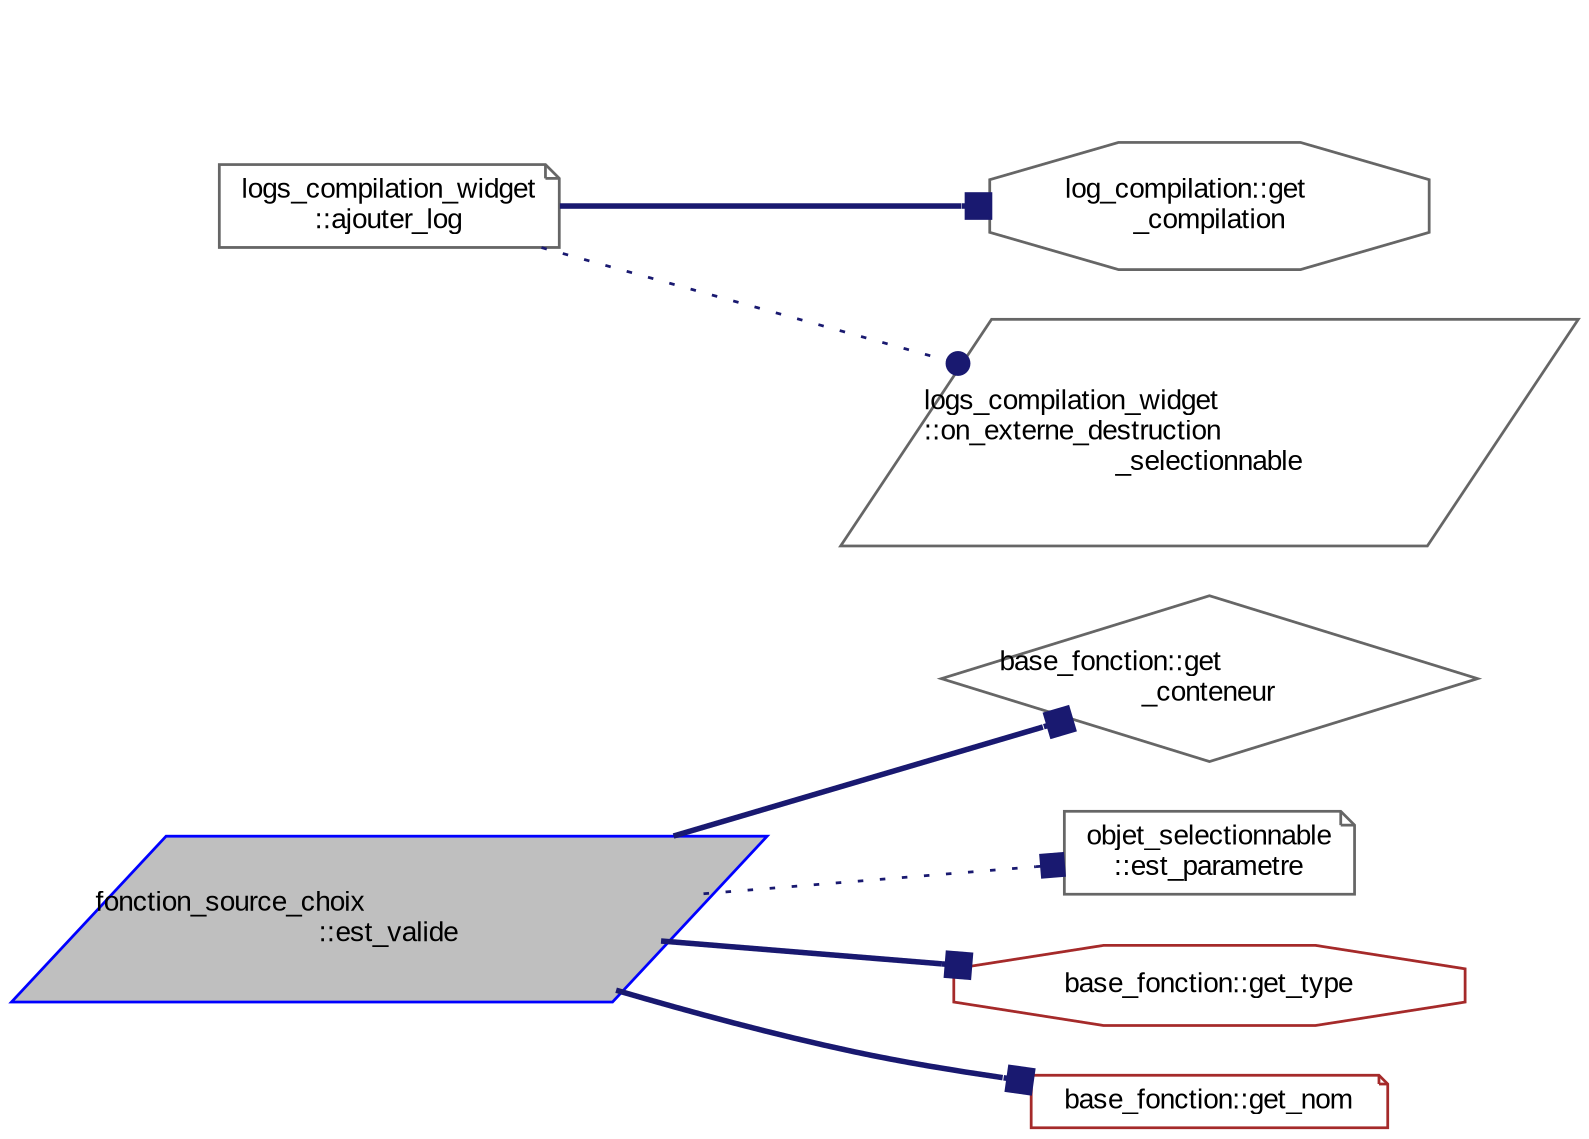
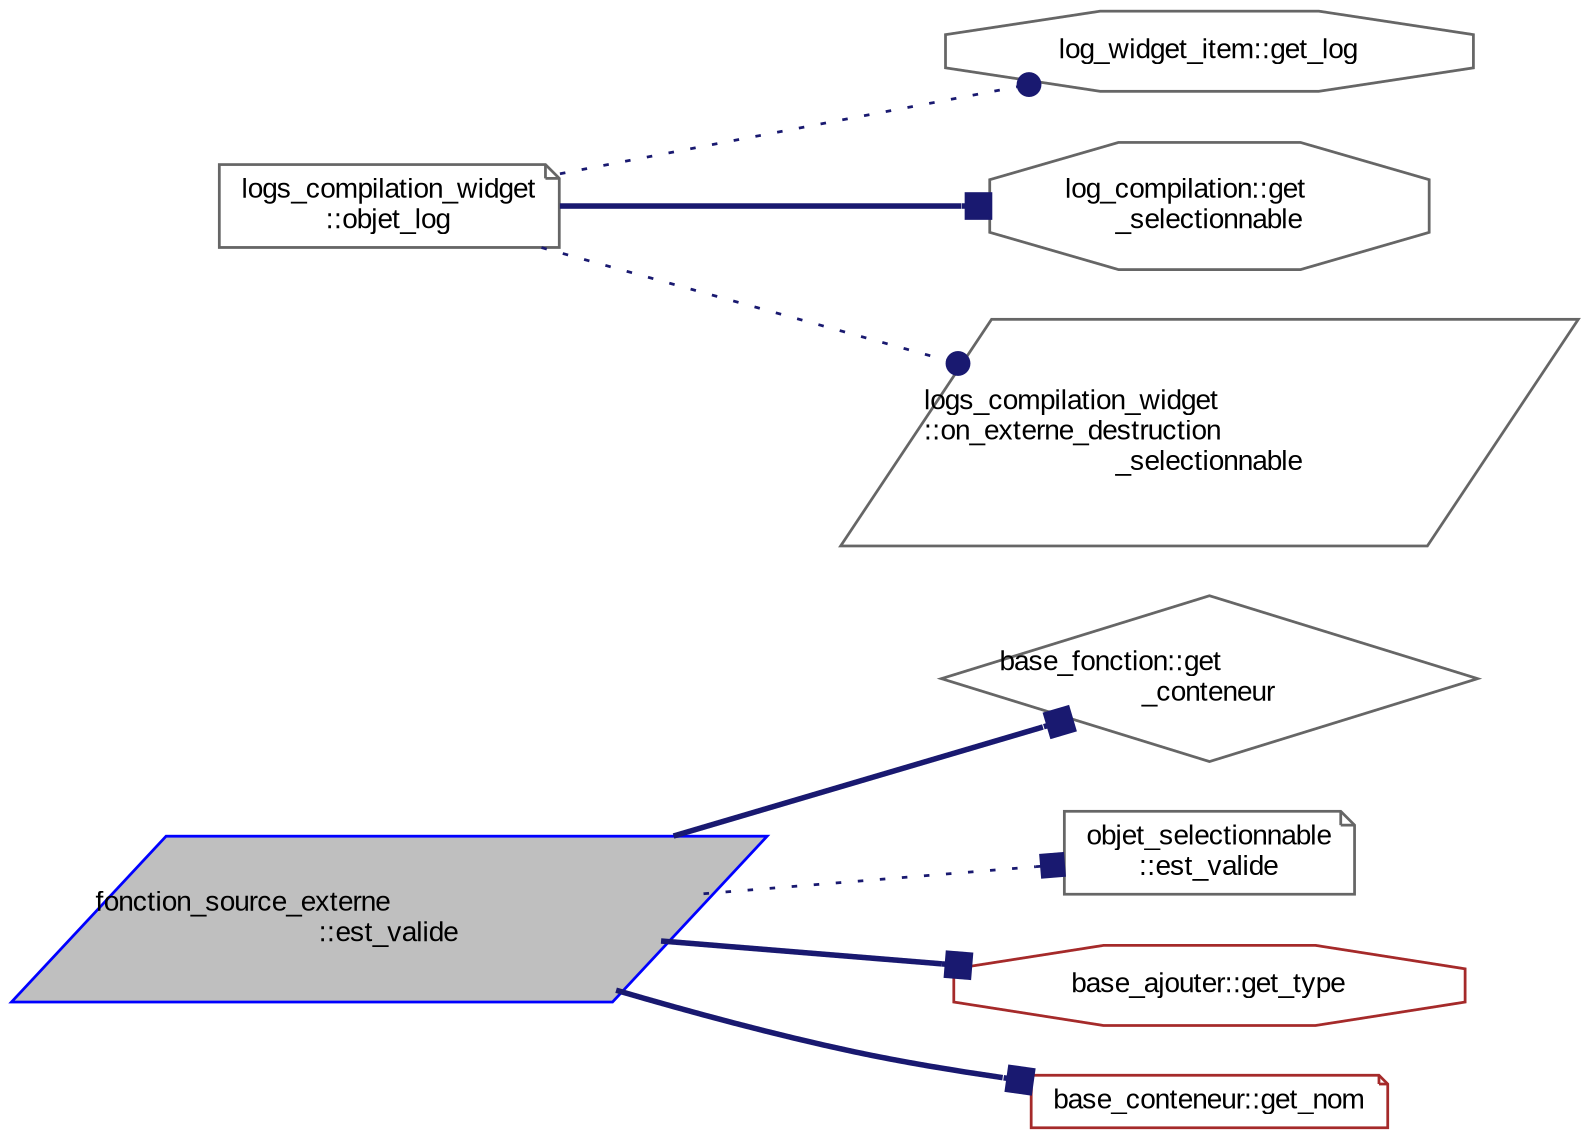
node "log_widget_item::get_log": added
node "logs_compilation_widget ::ajouter_log": label "logs_compilation_widget ::ajouter_log" -> "logs_compilation_widget ::objet_log"
node "log_compilation::get _compilation": label "log_compilation::get _compilation" -> "log_compilation::get _selectionnable"
node "objet_selectionnable ::est_parametre": label "objet_selectionnable ::est_parametre" -> "objet_selectionnable ::est_valide"
node "fonction_source_choix ::est_valide": label "fonction_source_choix ::est_valide" -> "fonction_source_externe ::est_valide"
node "base_fonction::get_type": label "base_fonction::get_type" -> "base_ajouter::get_type"
node "base_fonction::get_nom": label "base_fonction::get_nom" -> "base_conteneur::get_nom"
